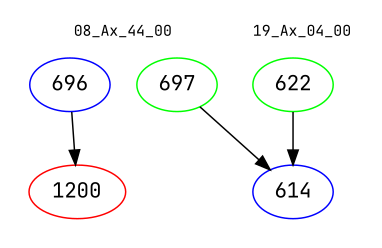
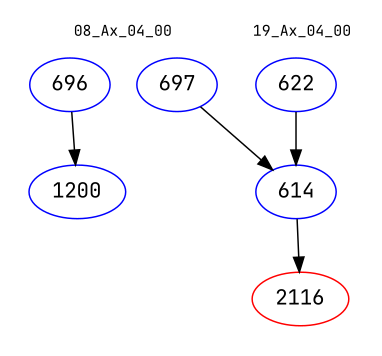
cluster "08_Ax_44_00": label "08_Ax_44_00" -> "08_Ax_04_00"
node "697": color green -> blue
node "622": color green -> blue
node "1200": color red -> blue
node "2116": added
